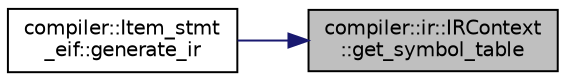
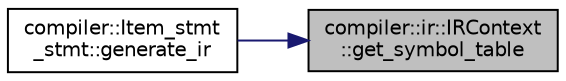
node "compiler::Item_stmt _eif::generate_ir": label "compiler::Item_stmt _eif::generate_ir" -> "compiler::Item_stmt _stmt::generate_ir"
